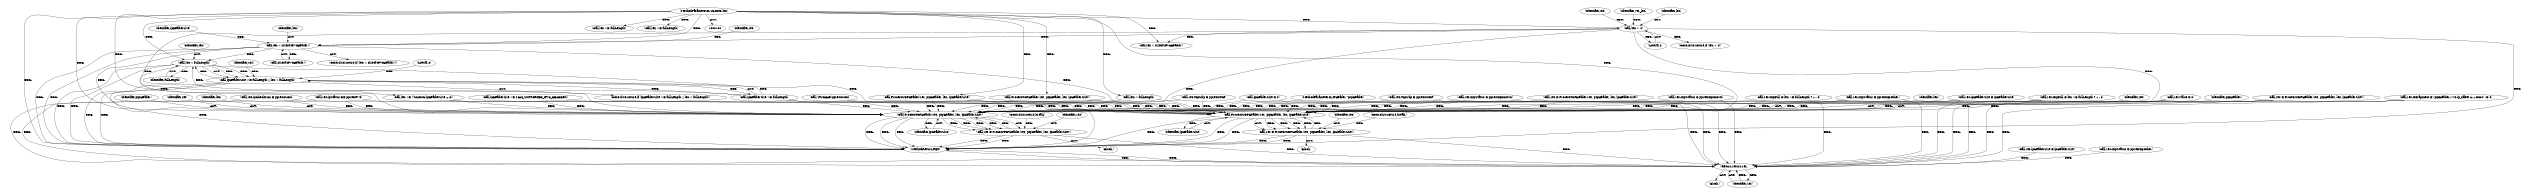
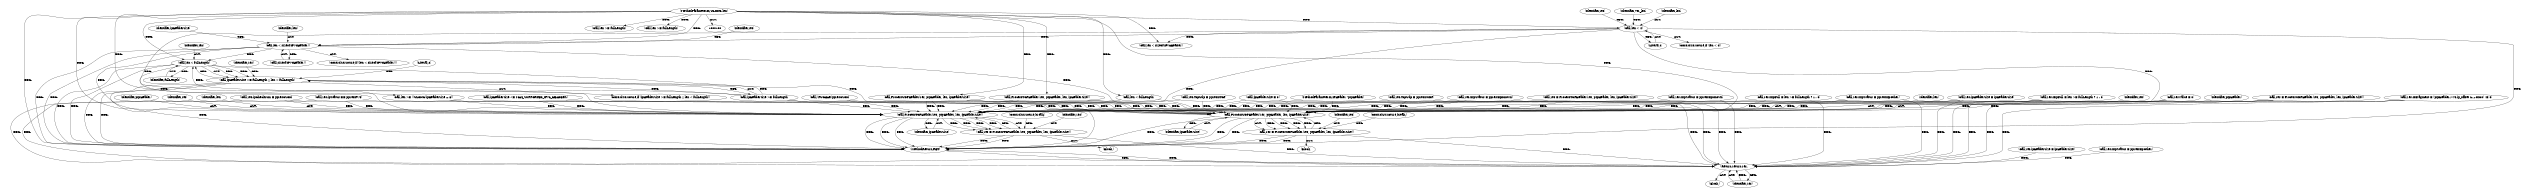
edge "(Call,len < 4)" -> "(Call,len < sizeof(IPv6Header))": label "CFG: " -> "DDG: "
edge "(Call,len < 4)" -> "(ControlStructure,if (len < 4))": label "CFG: " -> "AST: "
